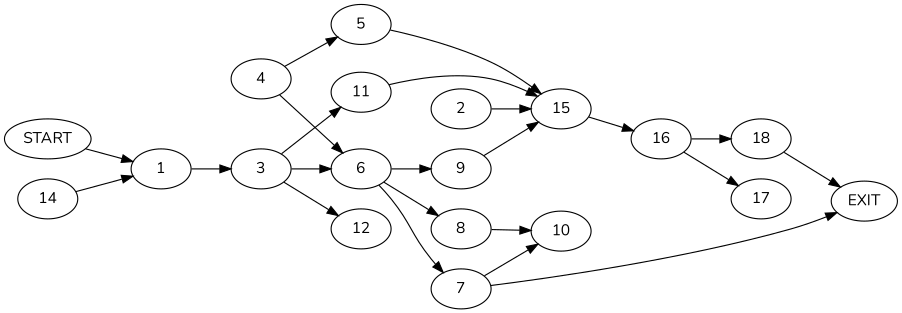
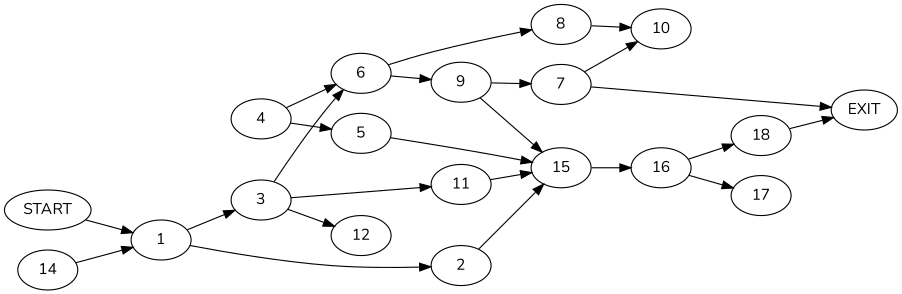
edge "6" -> "7": now "9" -> "7"
edge "1" -> "2": added
